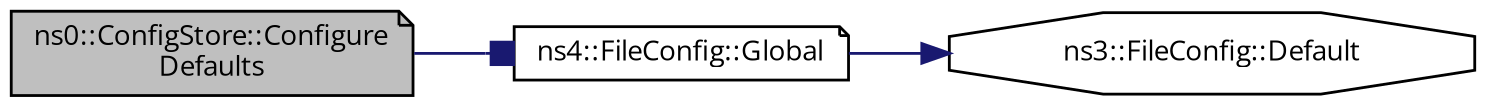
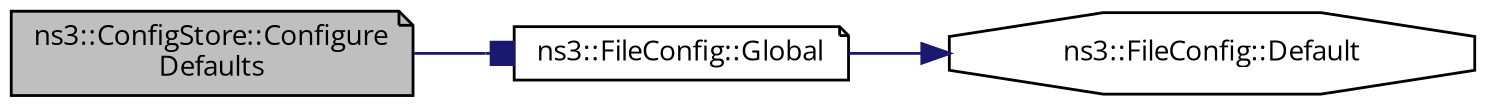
node "ns0::ConfigStore::Configure Defaults": label "ns0::ConfigStore::Configure Defaults" -> "ns3::ConfigStore::Configure Defaults"
node "ns4::FileConfig::Global": label "ns4::FileConfig::Global" -> "ns3::FileConfig::Global"
